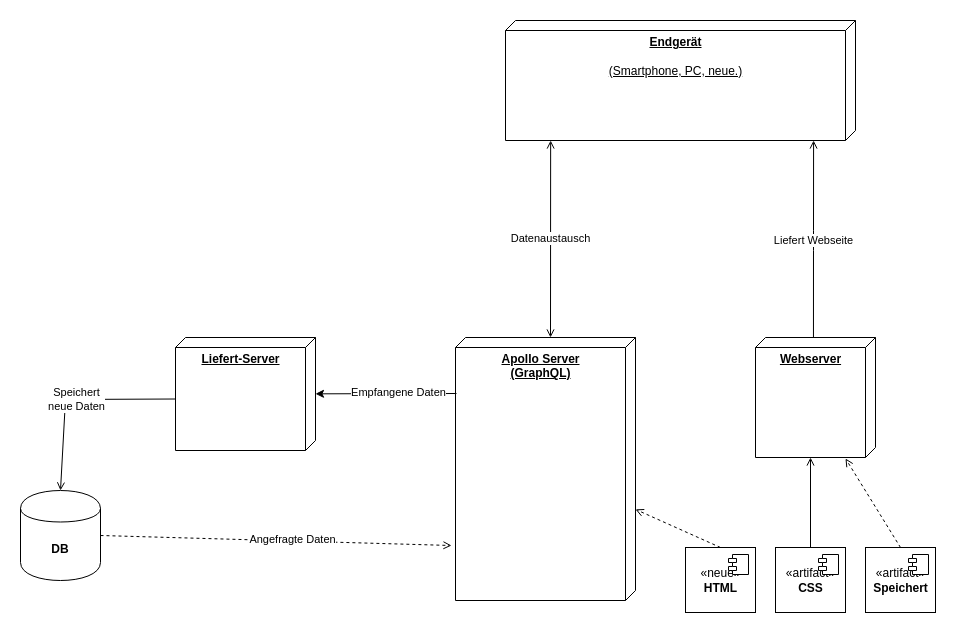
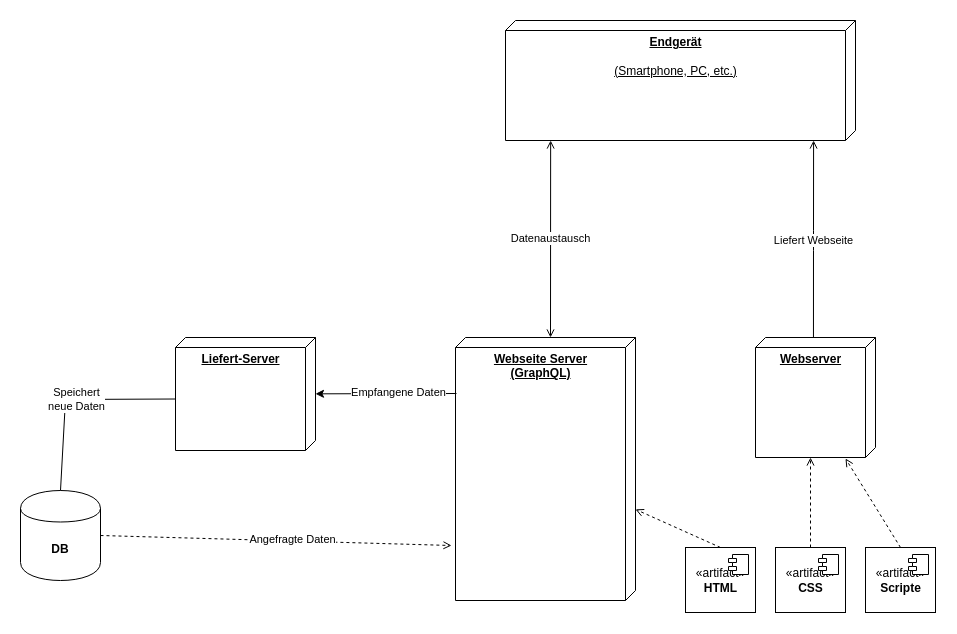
node "Endgerät (Smartphone, PC, neue.)": label "Endgerät (Smartphone, PC, neue.)" -> "Endgerät (Smartphone, PC, etc.)"
node "Apollo Server (GraphQL)": label "Apollo Server (GraphQL)" -> "Webseite Server (GraphQL)"
edge "Liefert-Server" -> "DB": arrowhead open -> none
edge "«artifact» CSS" -> "Webserver": style solid -> dashed
node "«neue» HTML": label "«neue» HTML" -> "«artifact» HTML"
node "«artifact» Speichert": label "«artifact» Speichert" -> "«artifact» Scripte"
